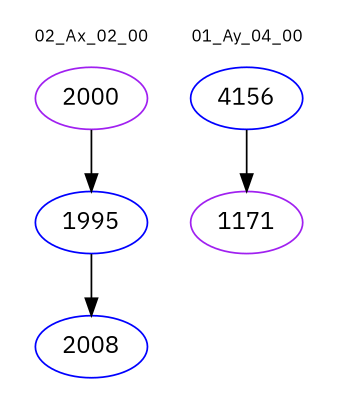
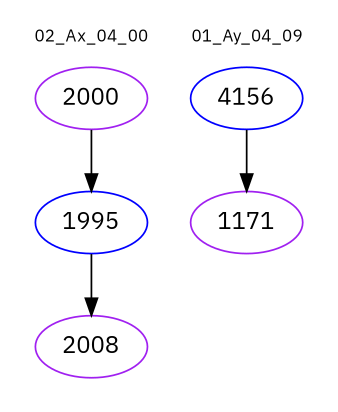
cluster "02_Ax_02_00": label "02_Ax_02_00" -> "02_Ax_04_00"
cluster "01_Ay_04_00": label "01_Ay_04_00" -> "01_Ay_04_09"
node "2008": color blue -> purple
